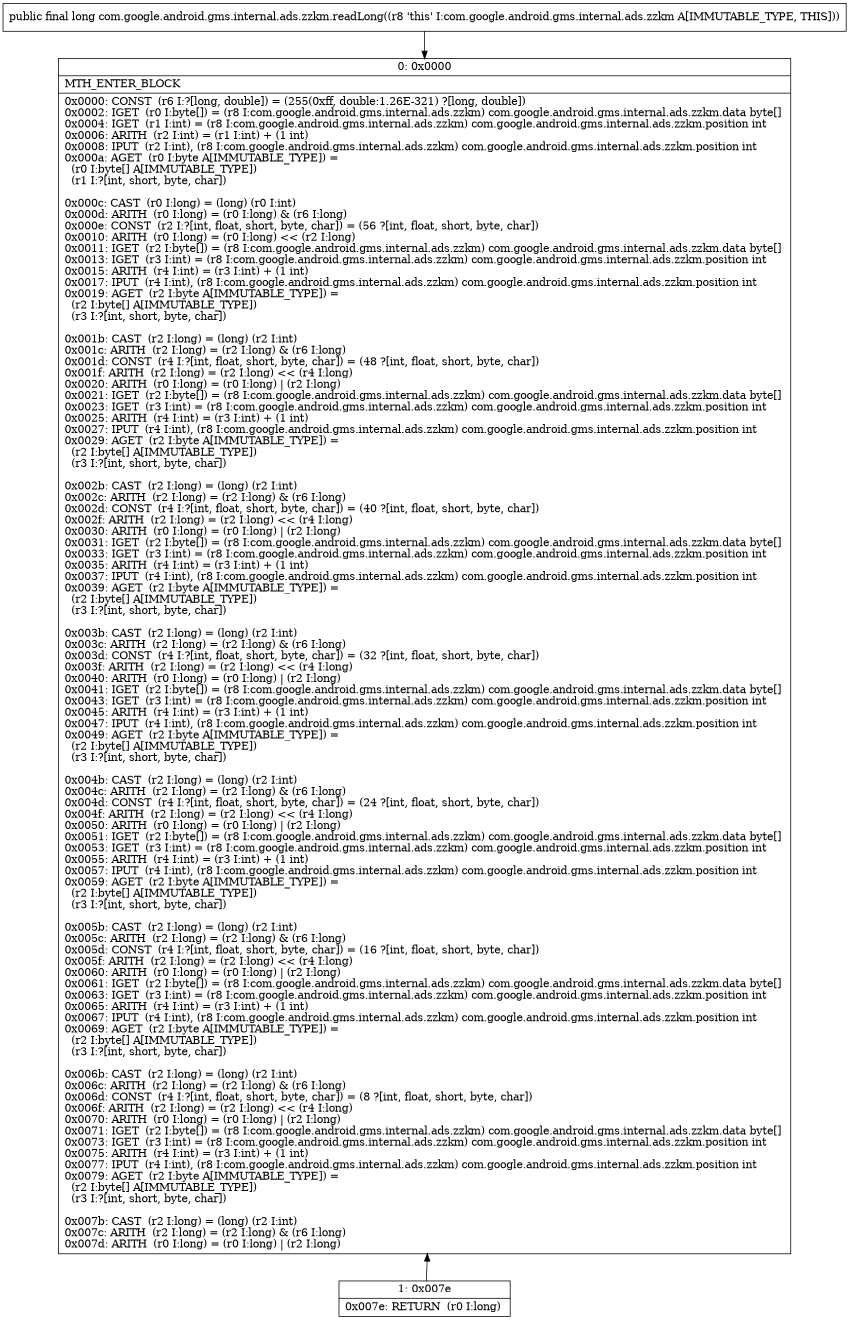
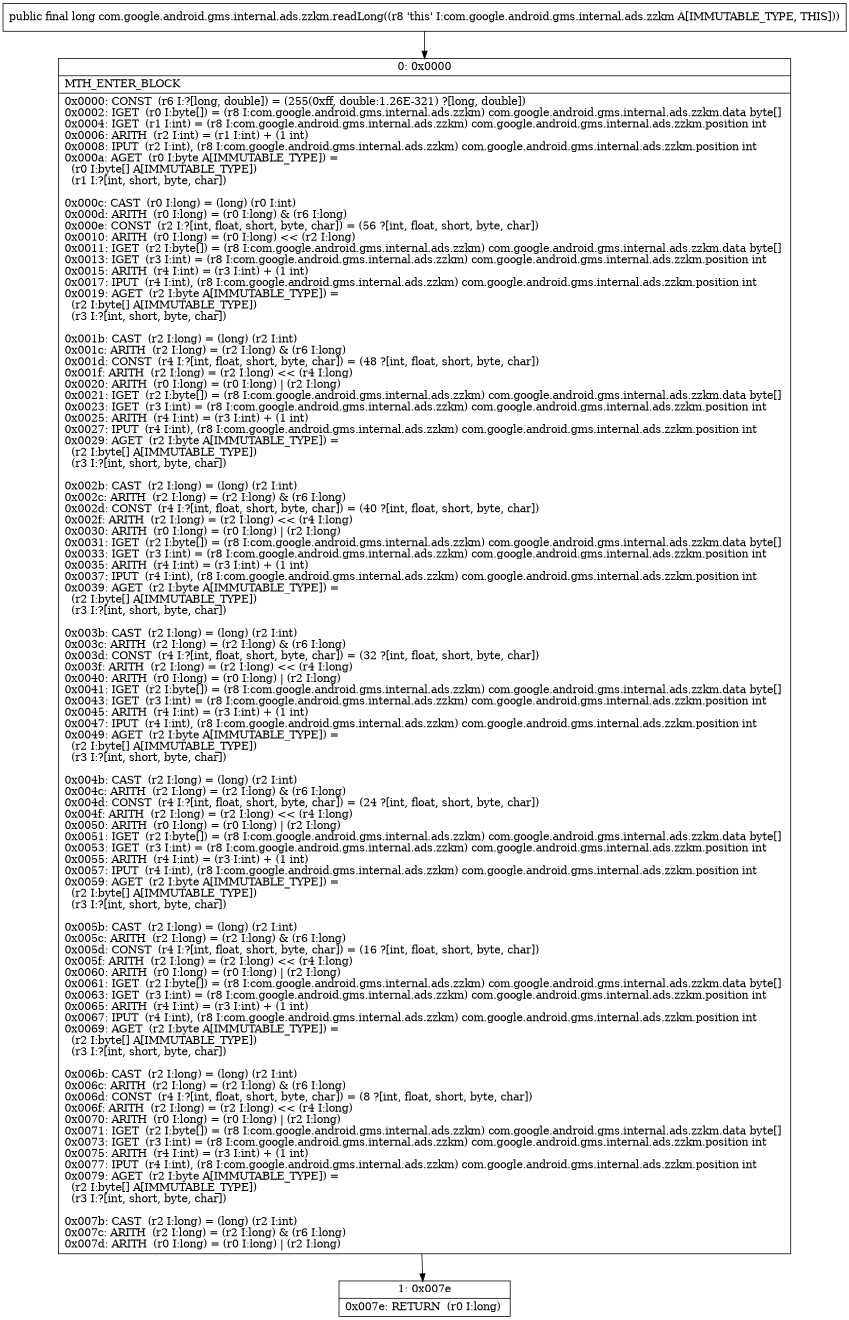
edge "1: 0x007e" -> "0: 0x0000": reversed
